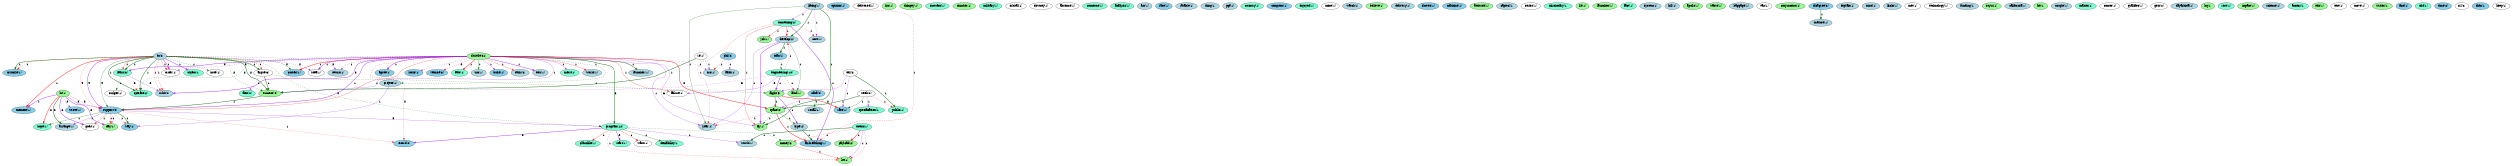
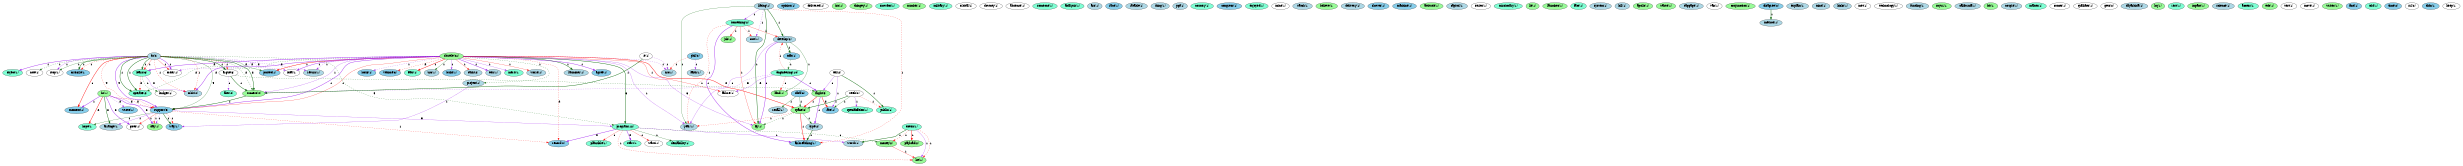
node "stop(1)": added
edge "nasa(3)" -> "space(6)": color purple -> darkgreen
